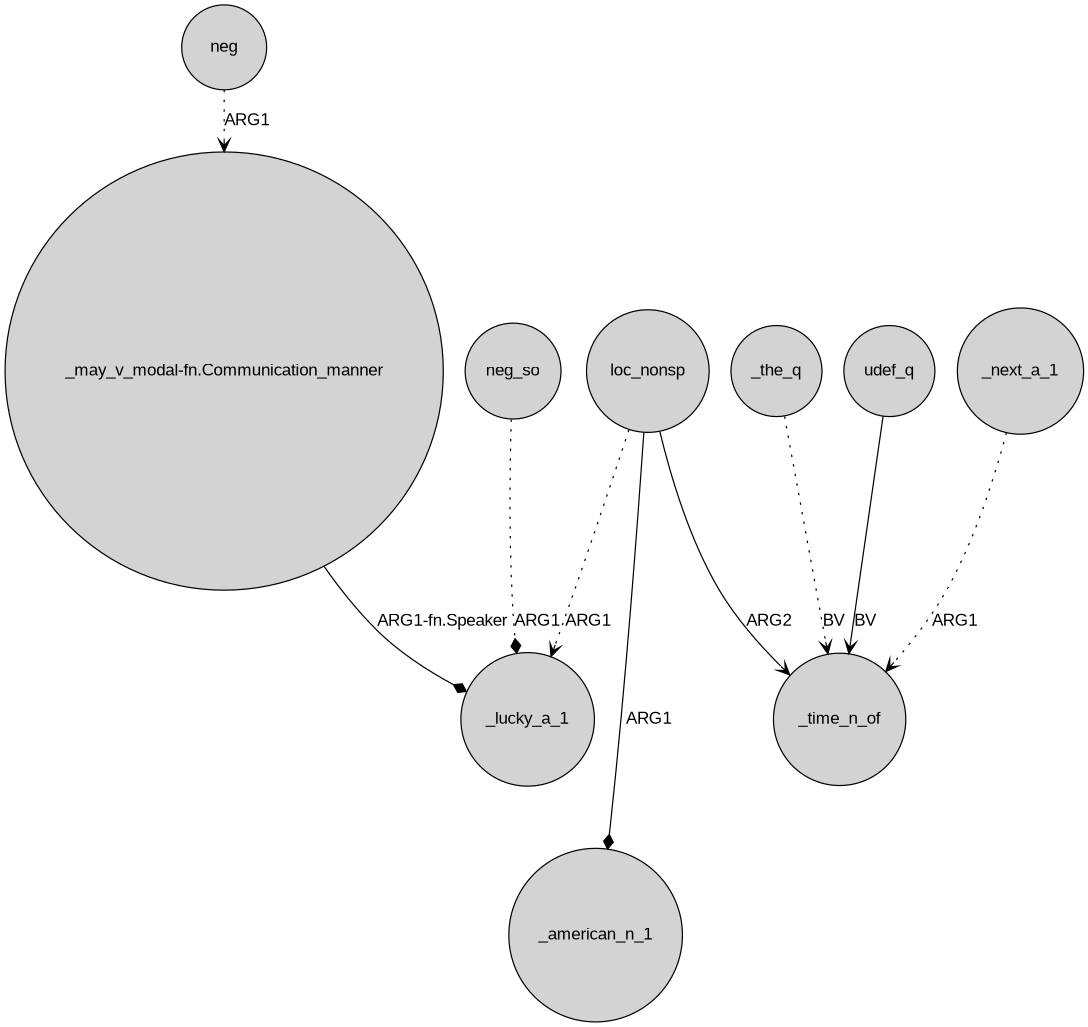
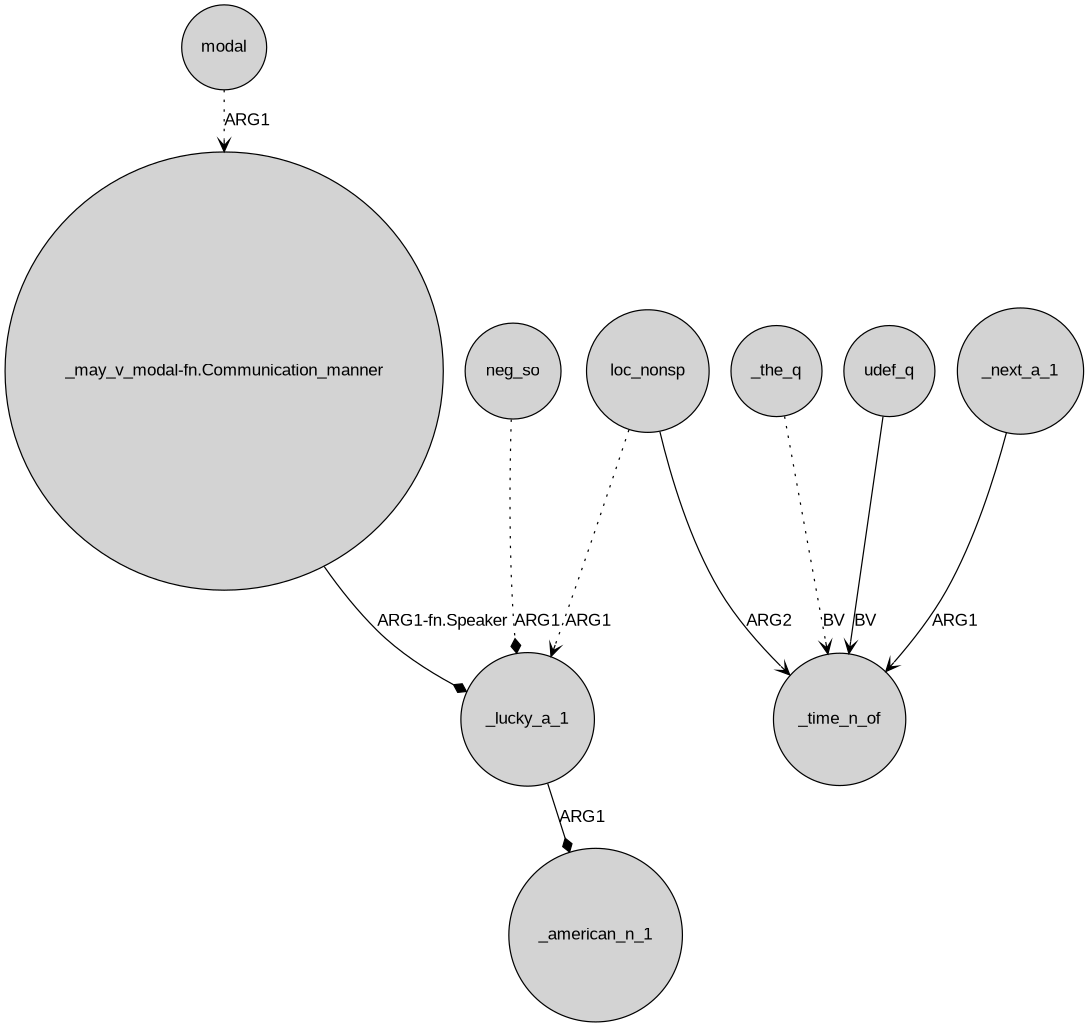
node "neg": label "neg" -> "modal"
edge "_next_a_1" -> "_time_n_of": style dotted -> solid
edge "loc_nonsp" -> "_american_n_1": now "_lucky_a_1" -> "_american_n_1"
